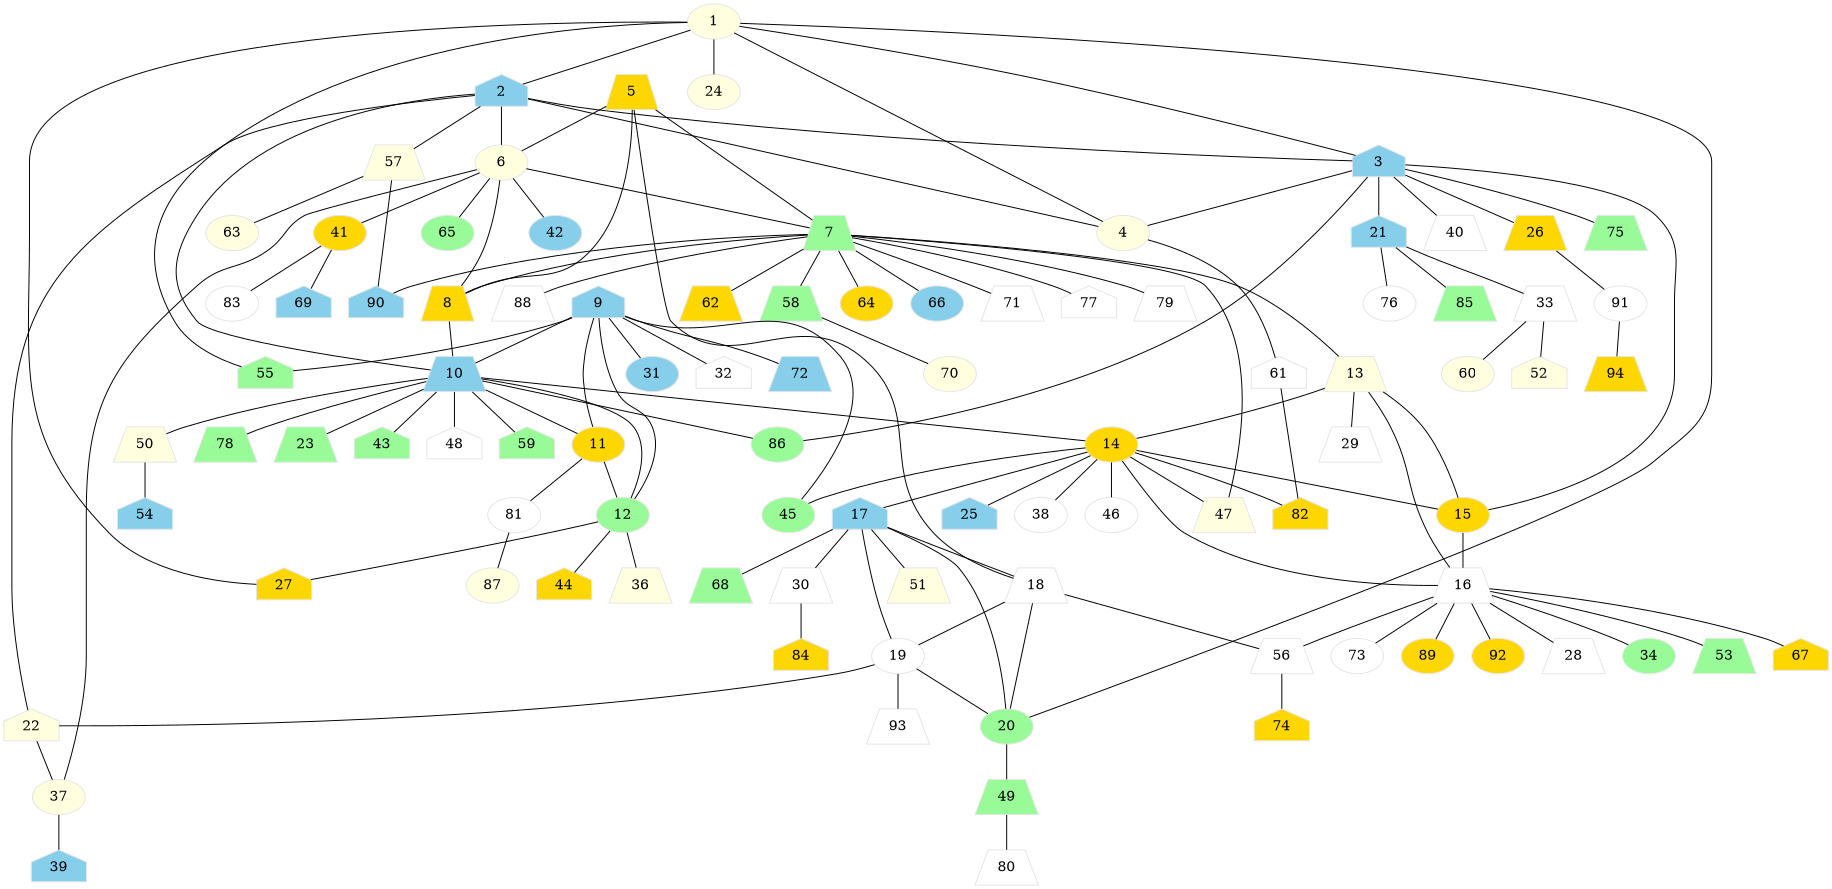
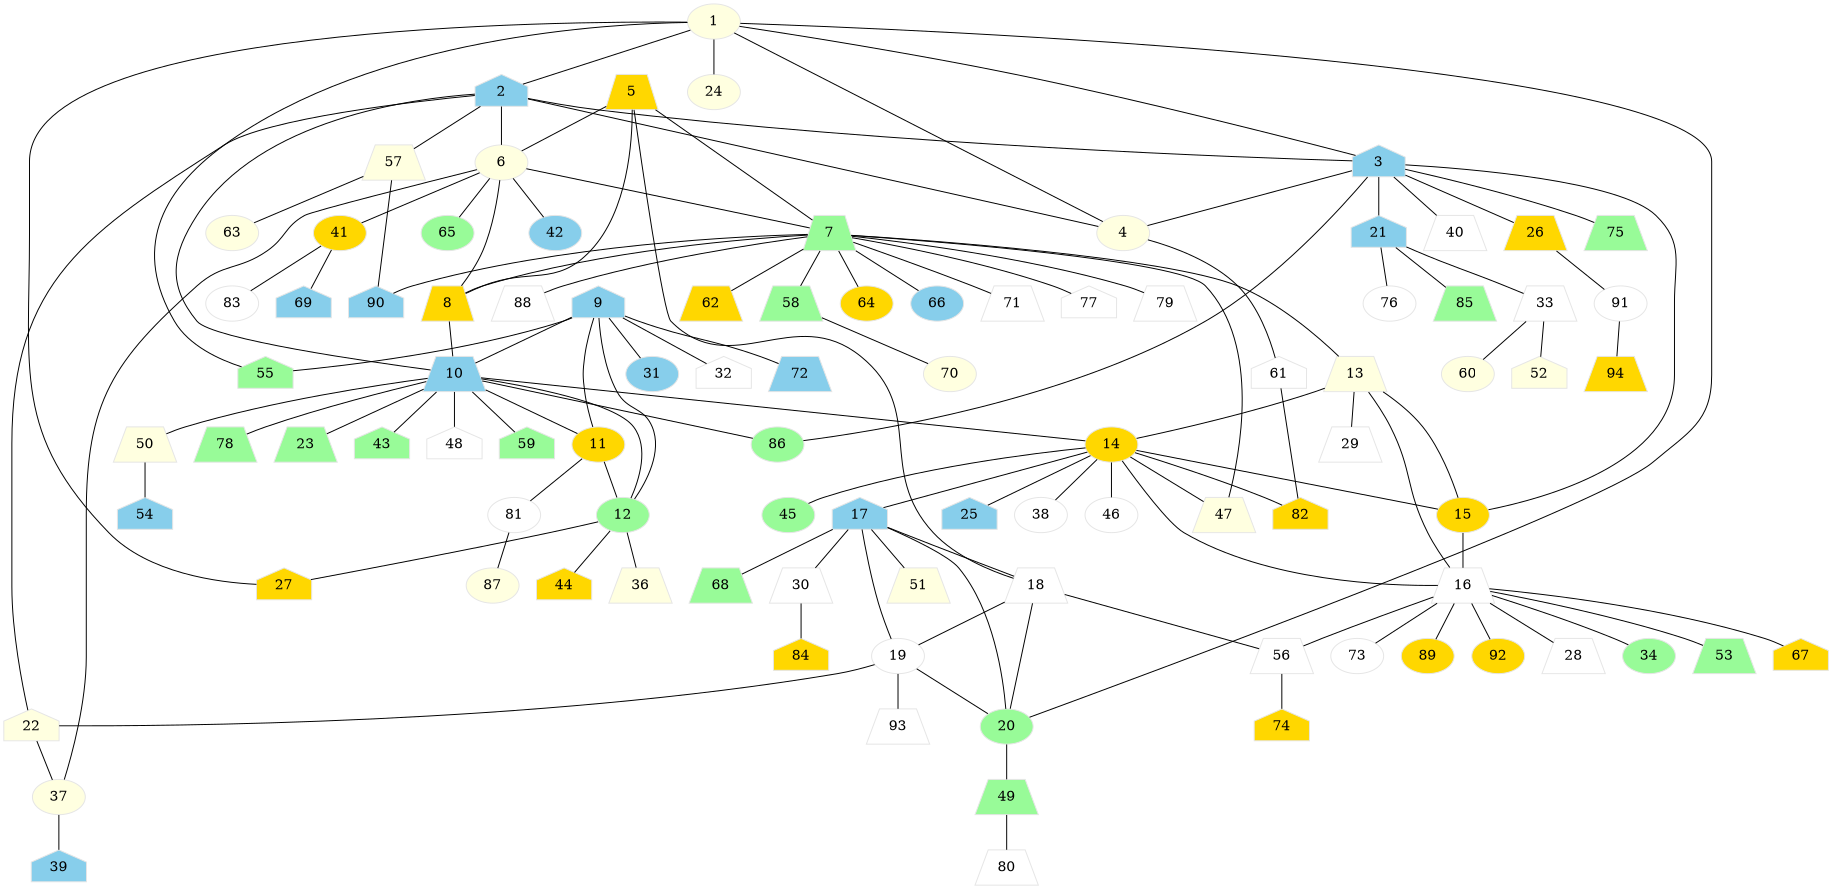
edge "9" -- "45": removed
